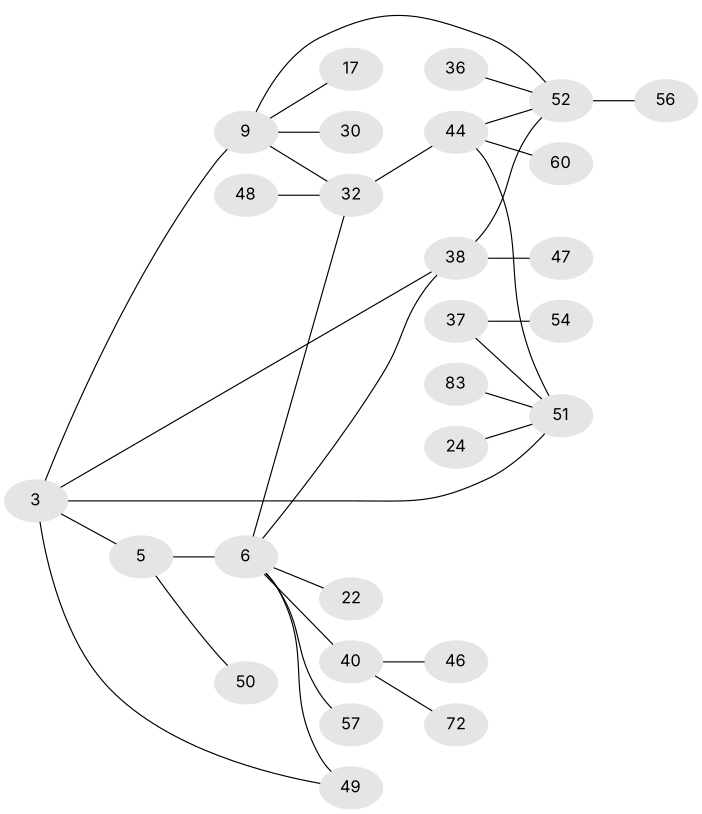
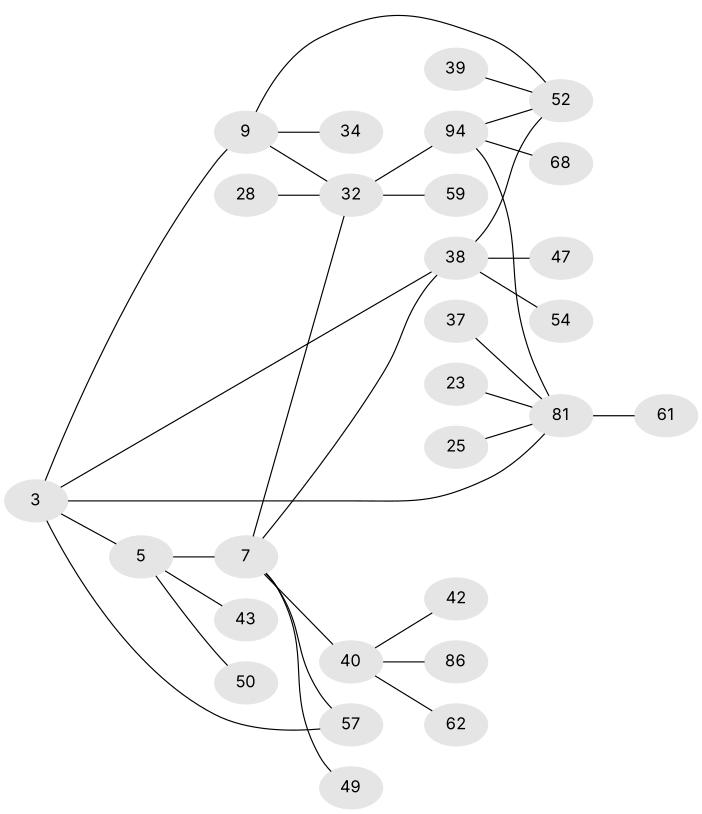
node "17": removed
node "36": label "36" -> "39"
node "56": removed
node "30": label "30" -> "34"
node "44": label "44" -> "94"
node "60": label "60" -> "68"
node "48": label "48" -> "28"
node "59": added
edge "37" -- "54": now "38" -- "54"
node "83": label "83" -> "23"
node "51": label "51" -> "81"
node "61": added
node "24": label "24" -> "25"
node "6": label "6" -> "7"
node "22": removed
node "42": added
node "43": added
node "46": label "46" -> "86"
edge "3" -- "49": now "3" -- "57"
node "72": label "72" -> "62"
